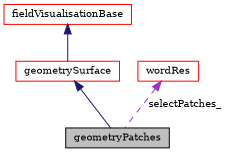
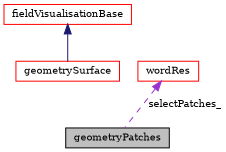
edge "geometryPatches" -> "geometrySurface": removed
